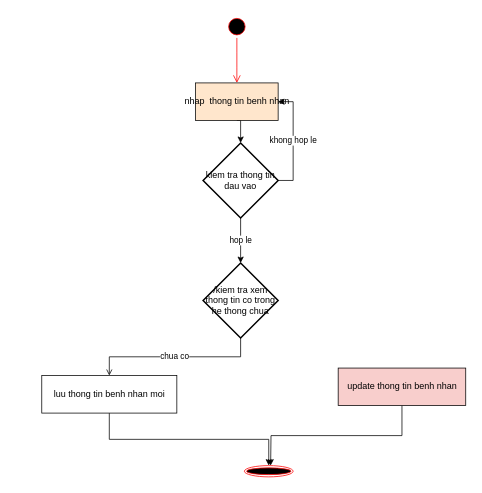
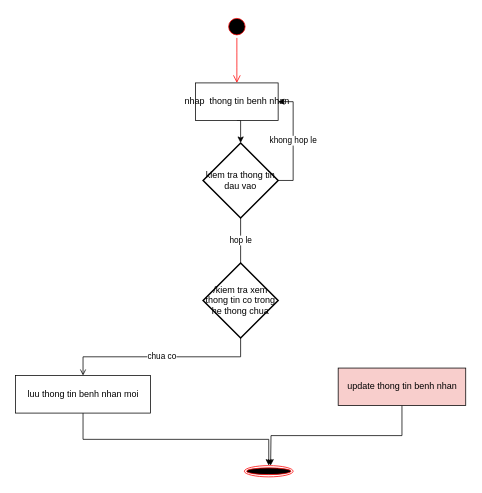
node "nhap thong tin benh nhan": fillcolor #ffe6cc -> #ffffff
edge "kiem tra thong tin dau vao" -> "/kiem tra xem thong tin co trong he thong chua": arrowhead classic -> none
node "luu thong tin benh nhan moi": moved (109, 394) -> (83, 394)
